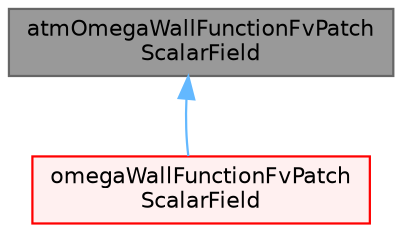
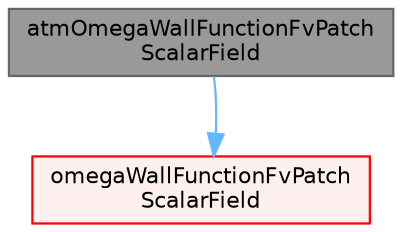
edge "omegaWallFunctionFvPatch ScalarField" -> "atmOmegaWallFunctionFvPatch ScalarField": reversed
